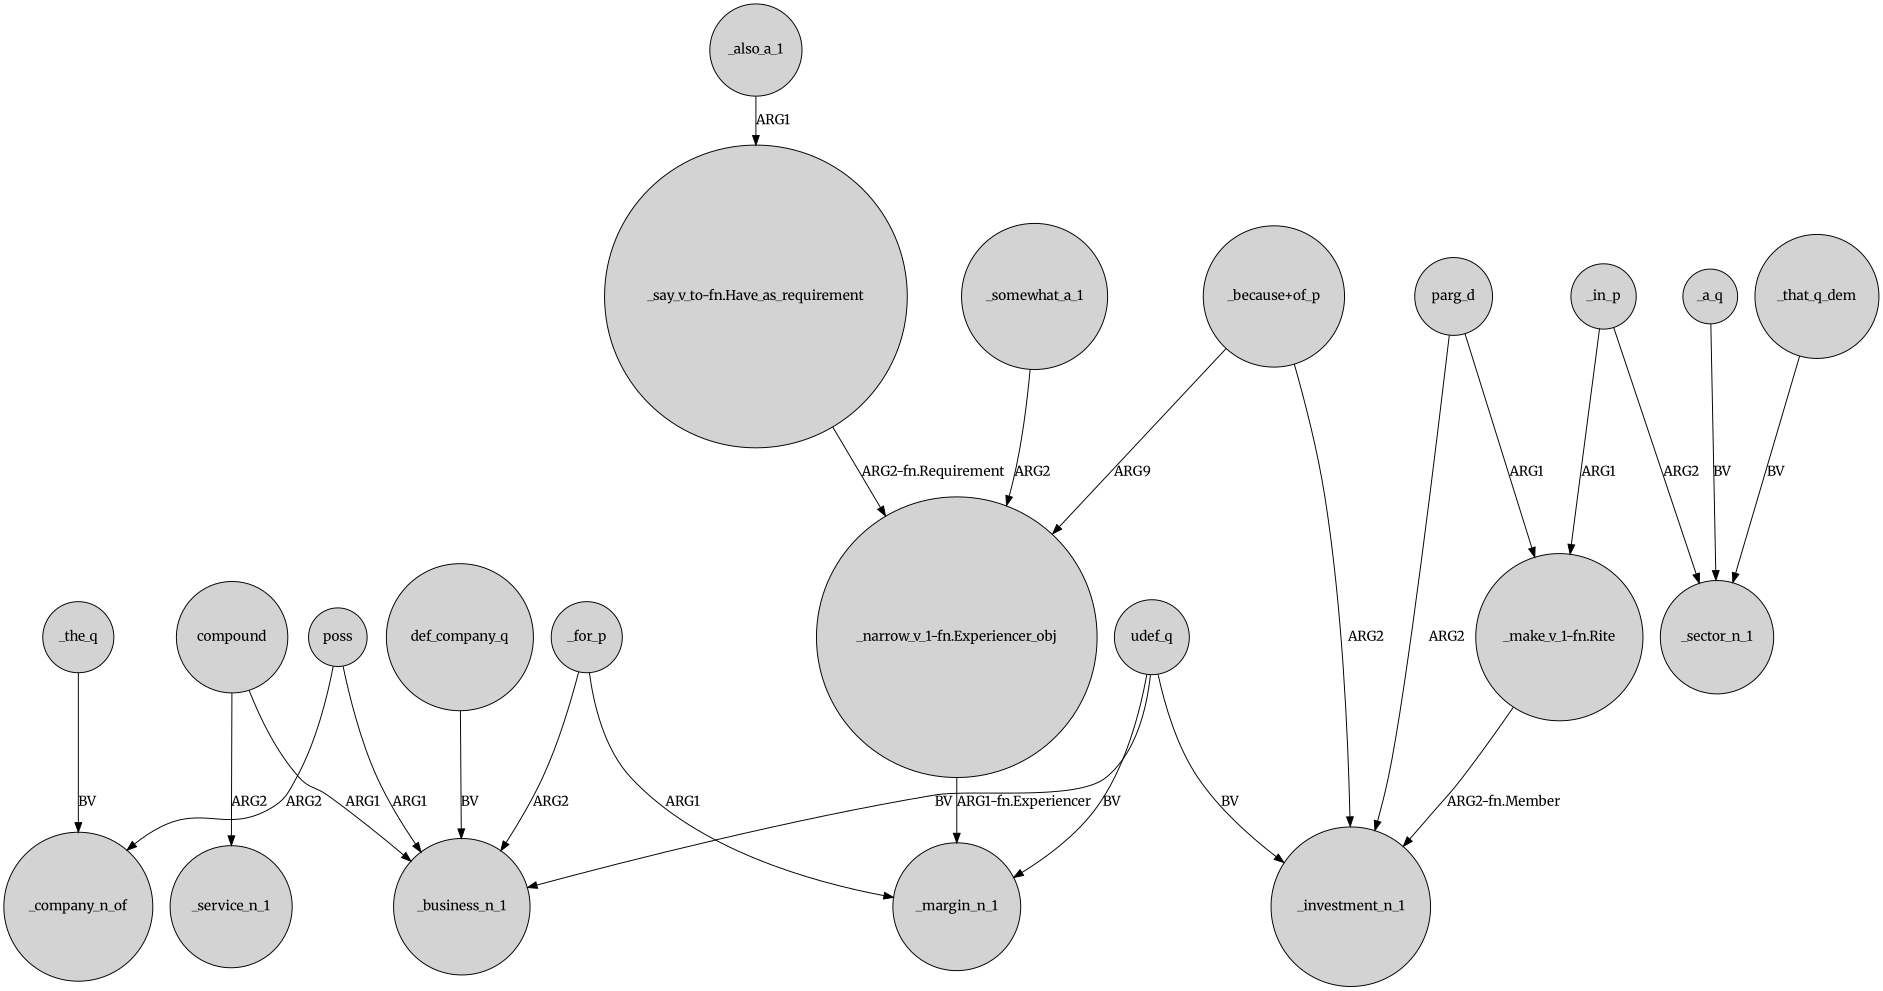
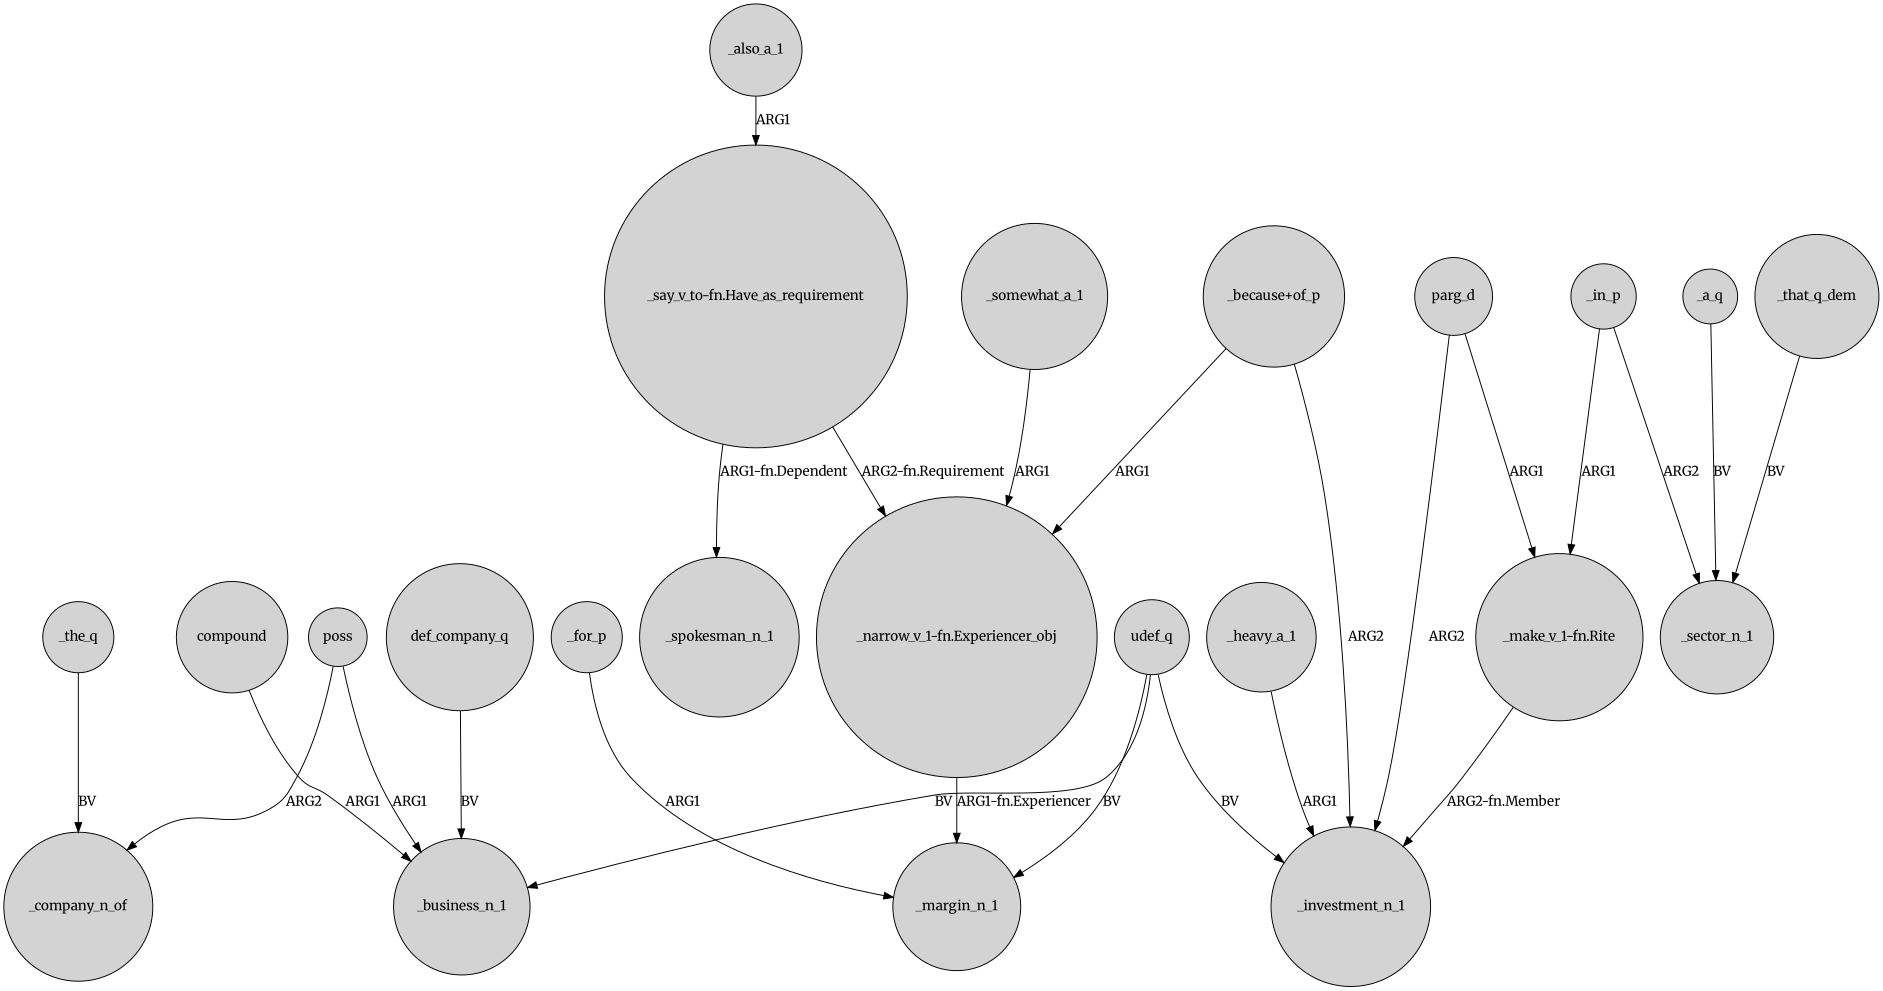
edge "_somewhat_a_1" -> "_narrow_v_1-fn.Experiencer_obj": label "ARG2" -> "ARG1"
edge "_because+of_p" -> "_narrow_v_1-fn.Experiencer_obj": label "ARG9" -> "ARG1"
node "_spokesman_n_1": added
node "_heavy_a_1": added
edge "_for_p" -> "_business_n_1": removed, label "ARG2"
node "_service_n_1": removed
